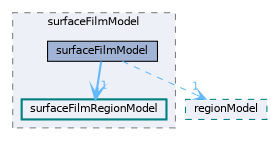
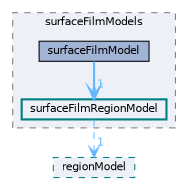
cluster "surfaceFilmModel": label "surfaceFilmModel" -> "surfaceFilmModels"
edge "surfaceFilmModel" -> "regionModel": now "surfaceFilmRegionModel" -> "regionModel"
